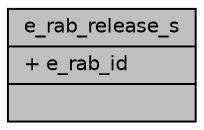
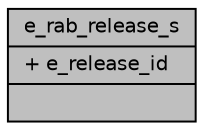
node "e_rab_release_s": text "+ e_rab_id" -> "+ e_release_id"
